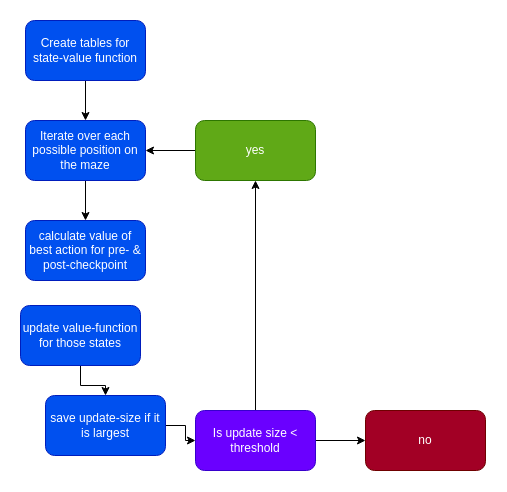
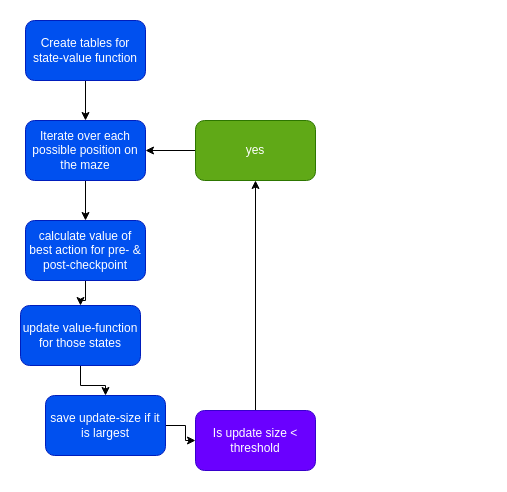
edge "calculate value of best action for pre- & post-checkpoint" -> "update value-function for those states": added
edge "Is update size < threshold" -> "no": removed
node "no": removed
